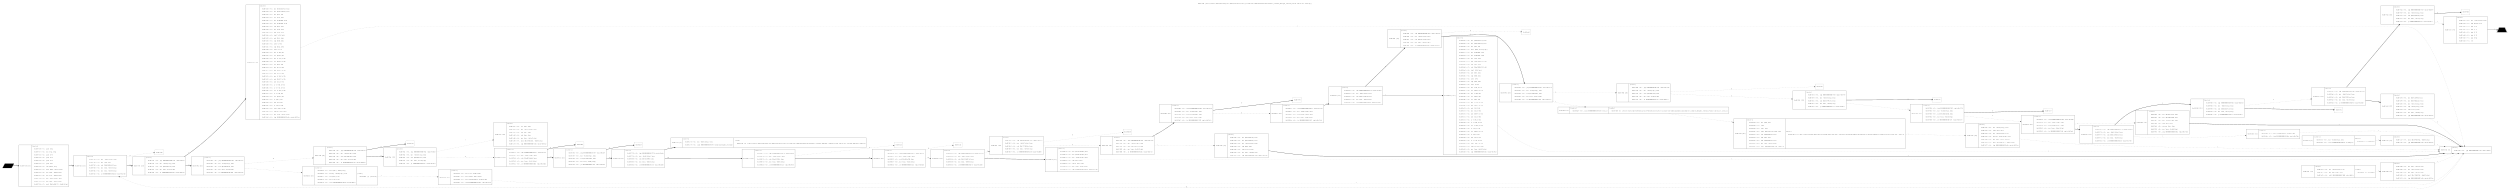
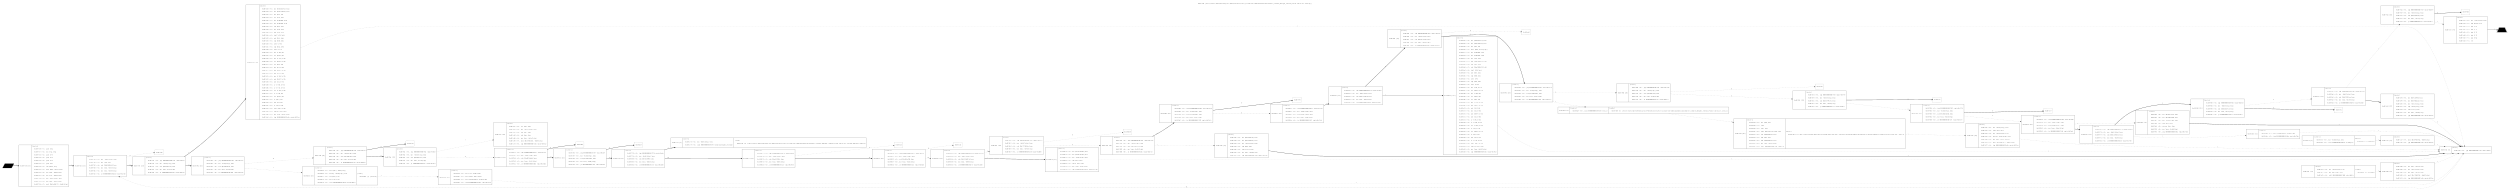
edge "0x4019a1 [25]" -> "0x4019ba [25]": style bold -> dotted
